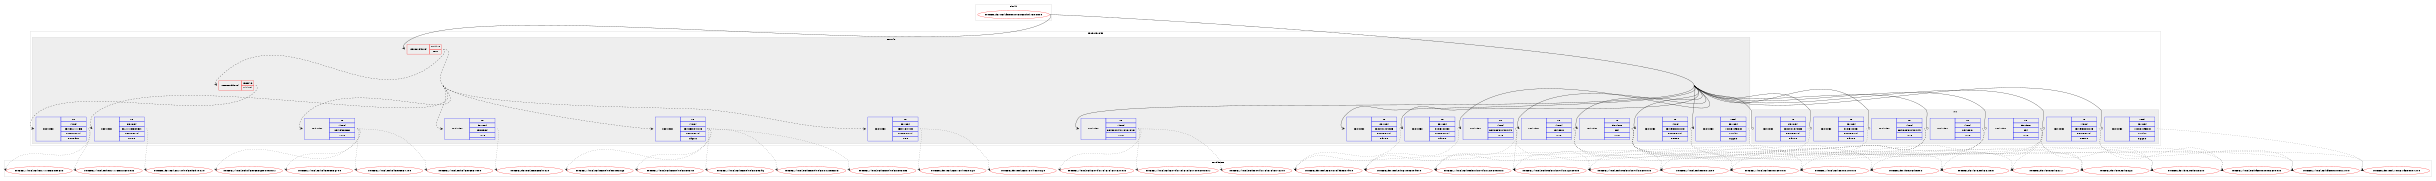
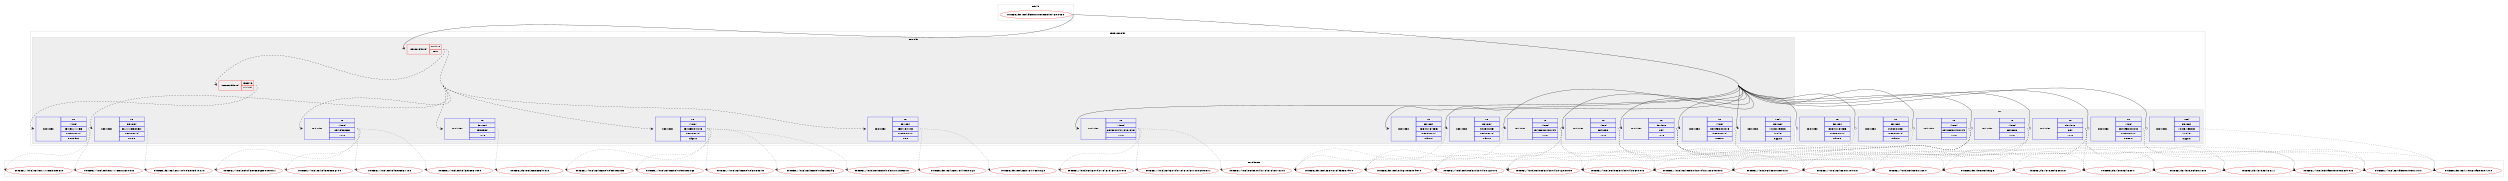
node "portage://virtual/perl-Scalar-List-Utils-1.460.0-r1": added
